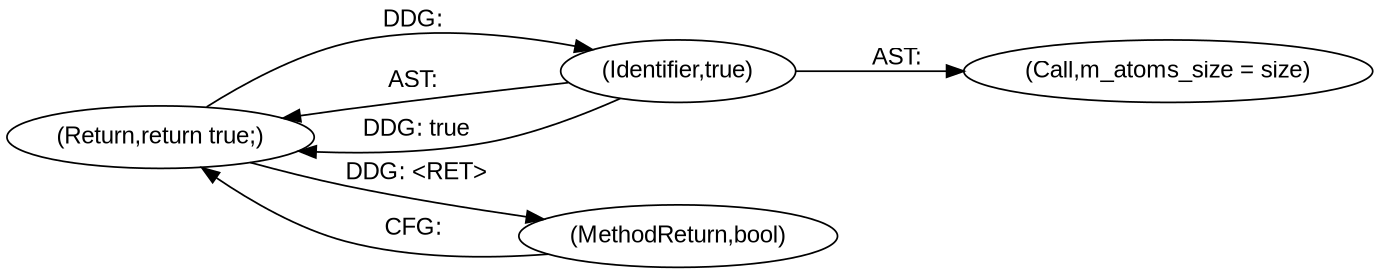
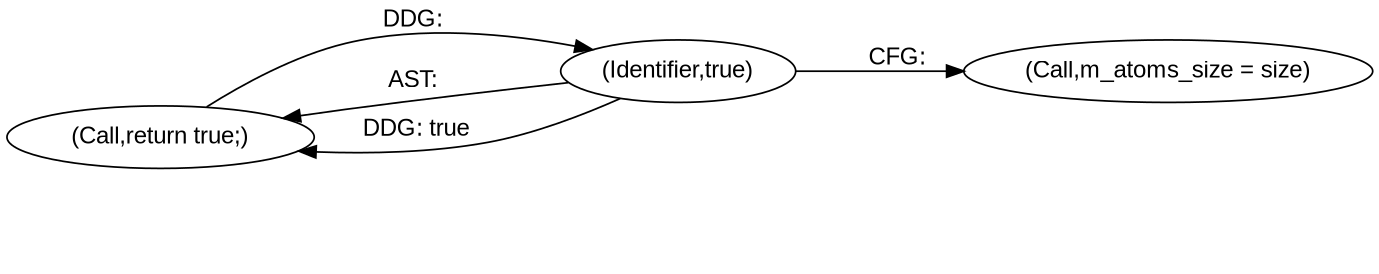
edge "(Identifier,true)" -> "(Call,m_atoms_size = size)": label "AST: " -> "CFG: "
node "(Return,return true;)": label "(Return,return true;)" -> "(Call,return true;)"
node "(MethodReturn,bool)": removed
